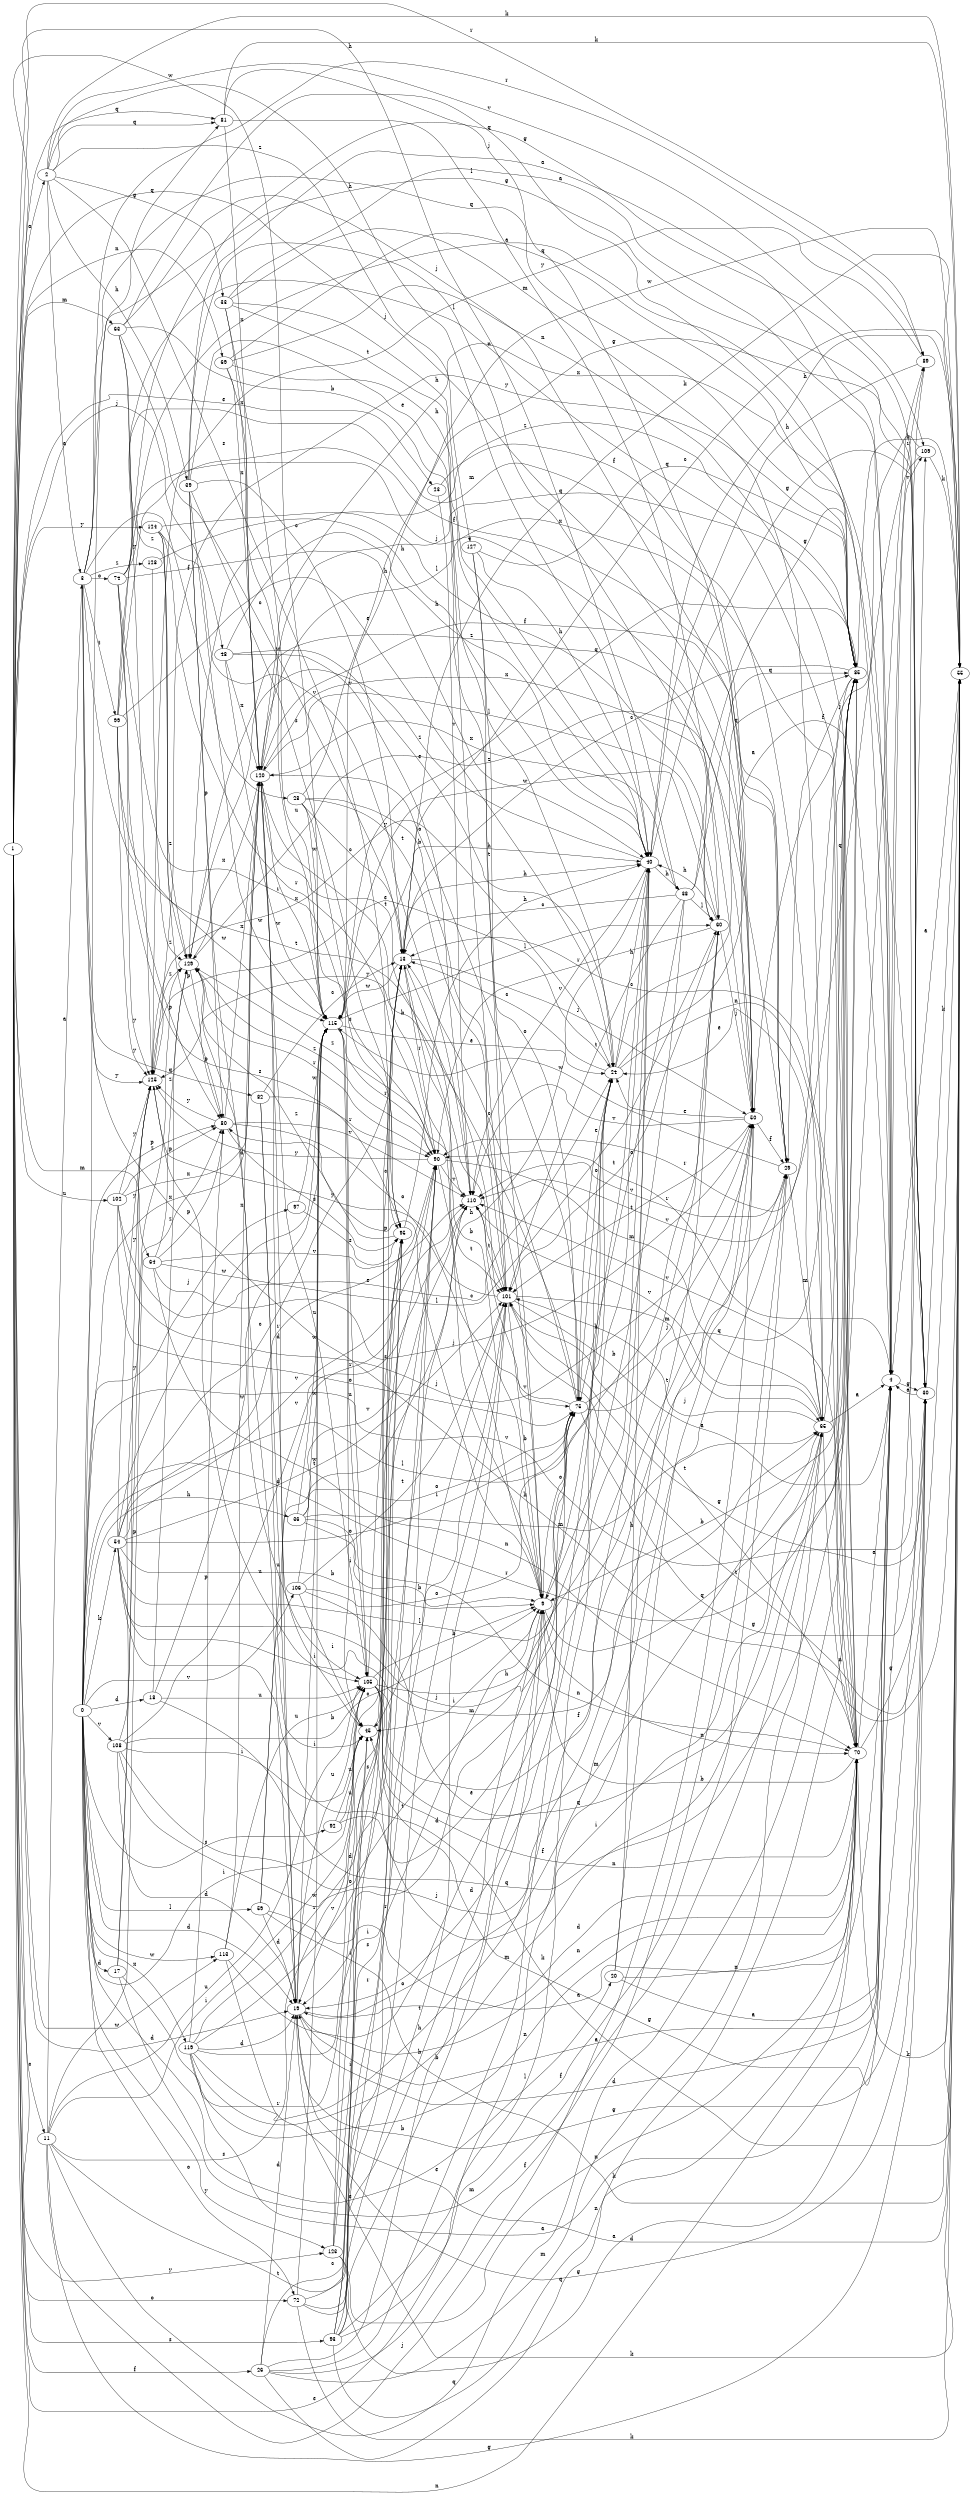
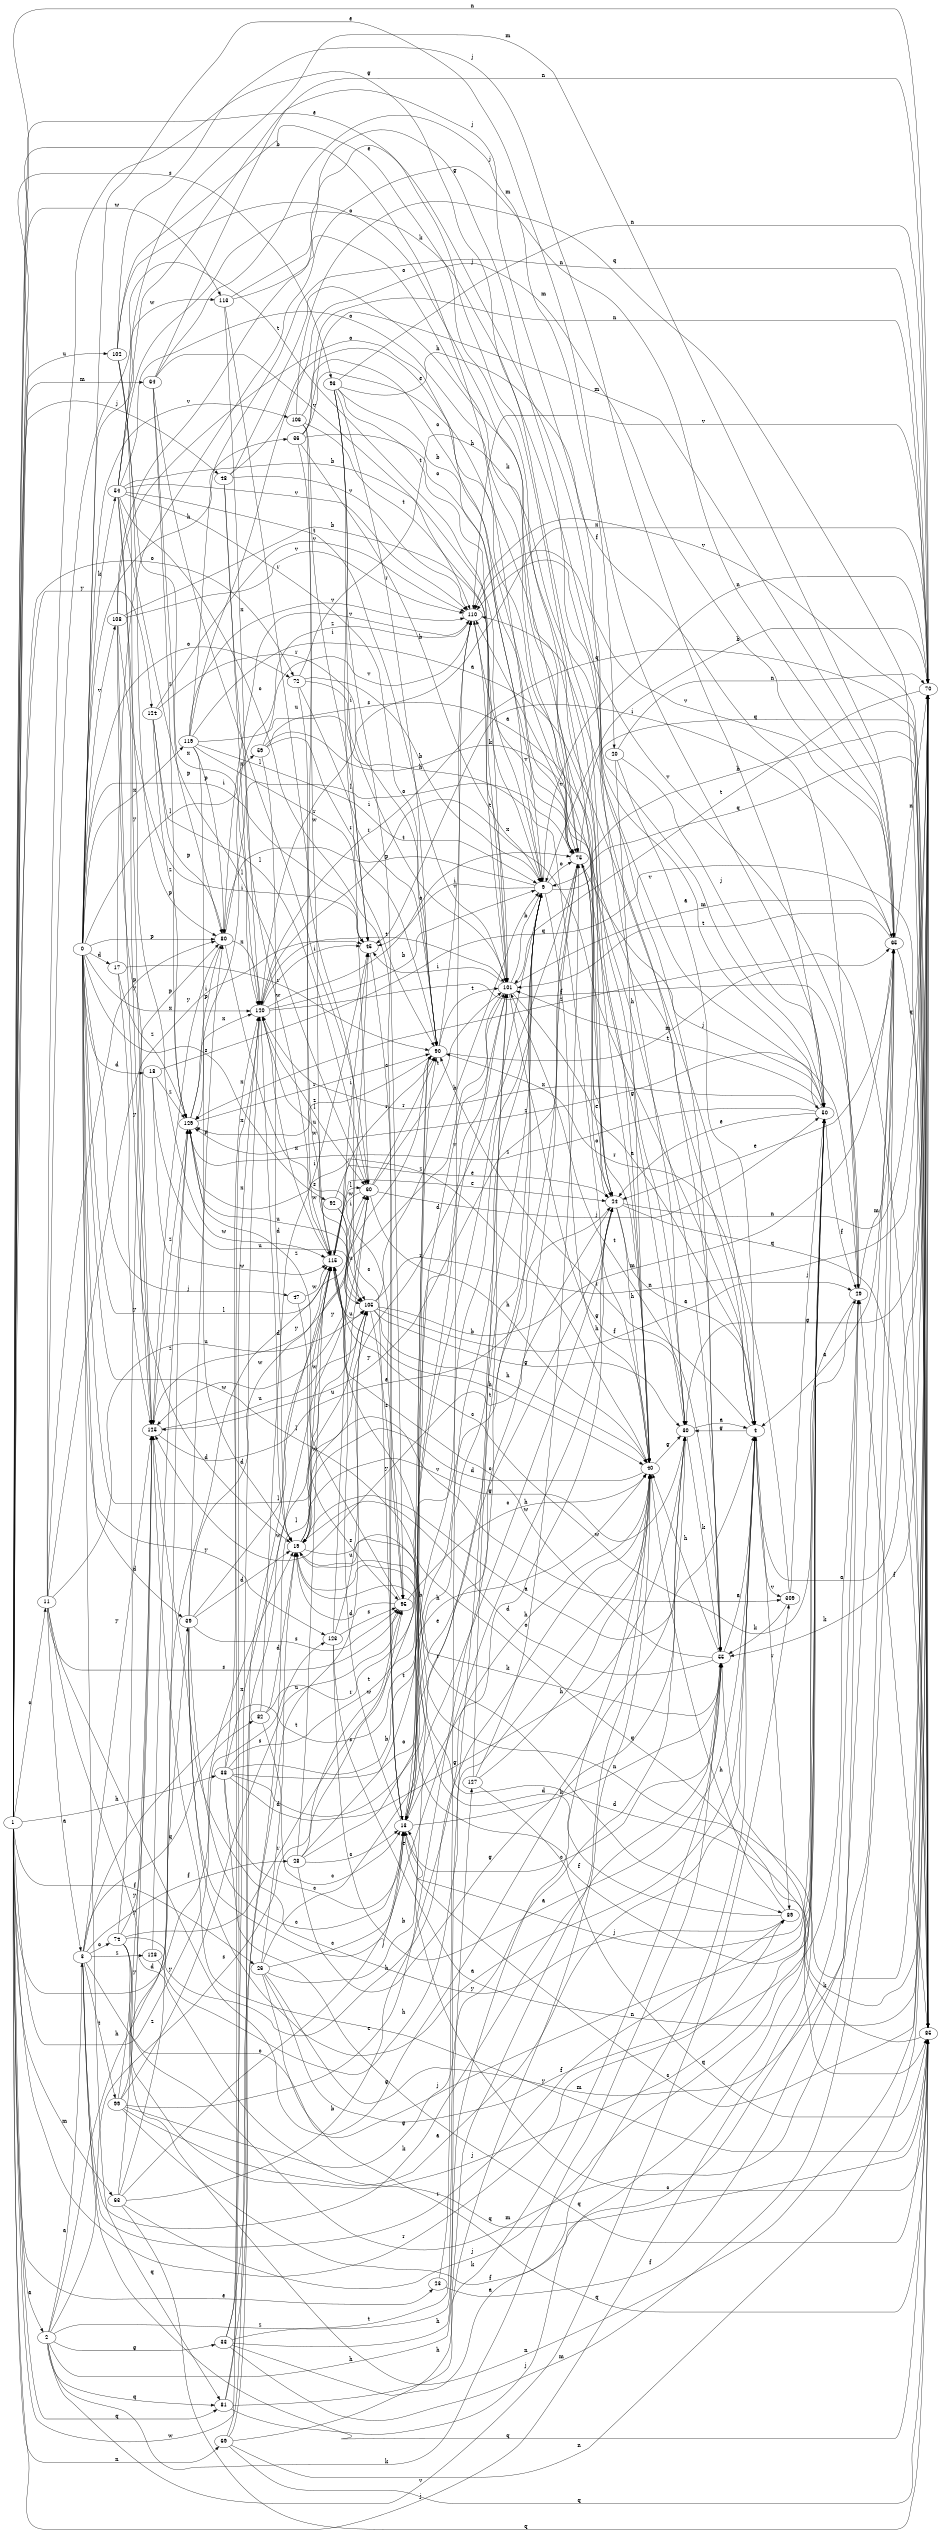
edge "1" -> "9": added, label "b"
node "109": label "109" -> "309"
edge "40" -> "38": reversed
node "97": label "97" -> "47"
edge "0" -> "19": now "0" -> "39"
